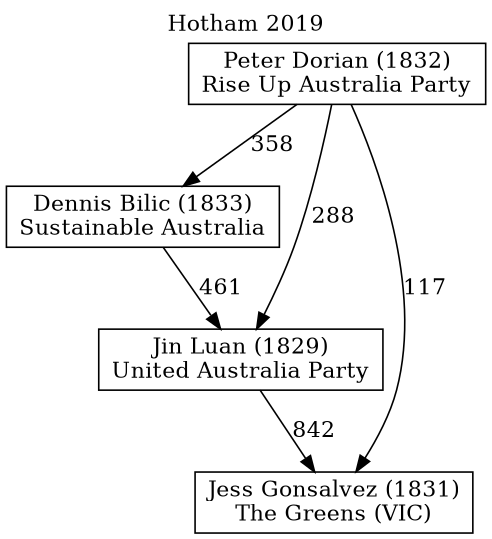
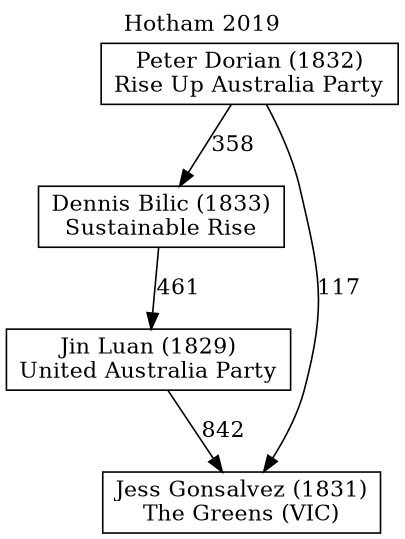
edge "Peter Dorian (1832) Rise Up Australia Party" -> "Jin Luan (1829) United Australia Party": removed, label "288"
node "Dennis Bilic (1833) Sustainable Australia": label "Dennis Bilic (1833) Sustainable Australia" -> "Dennis Bilic (1833) Sustainable Rise"
